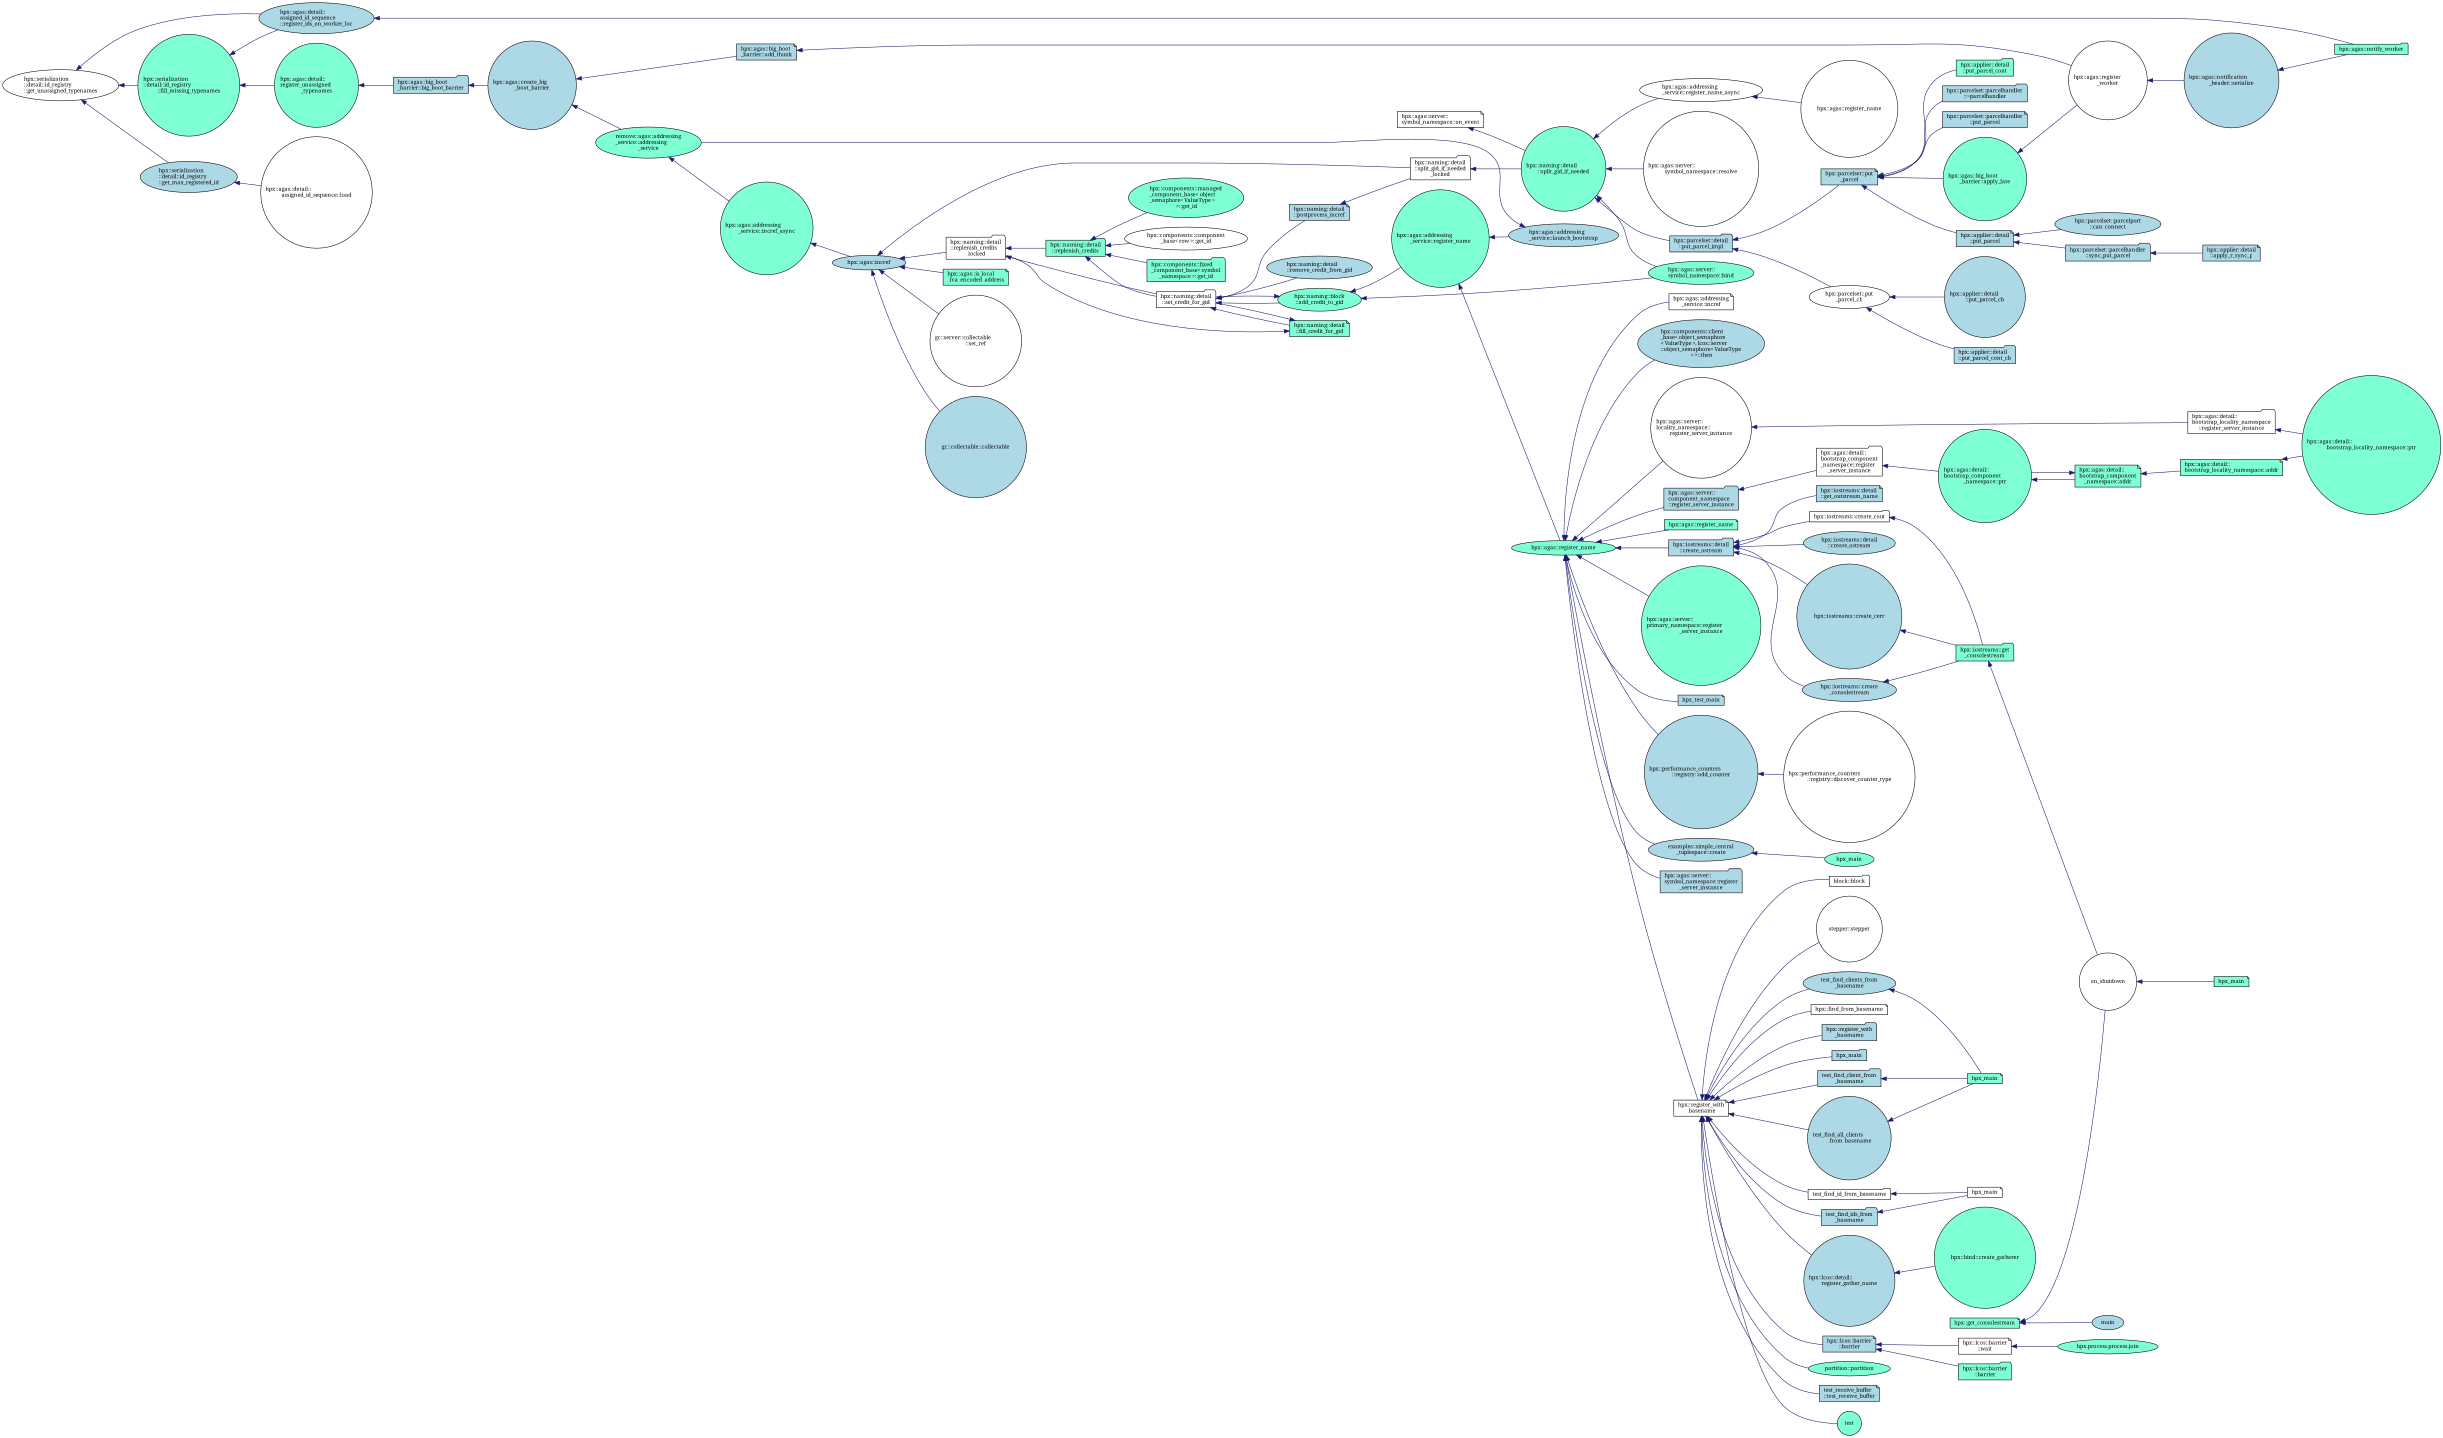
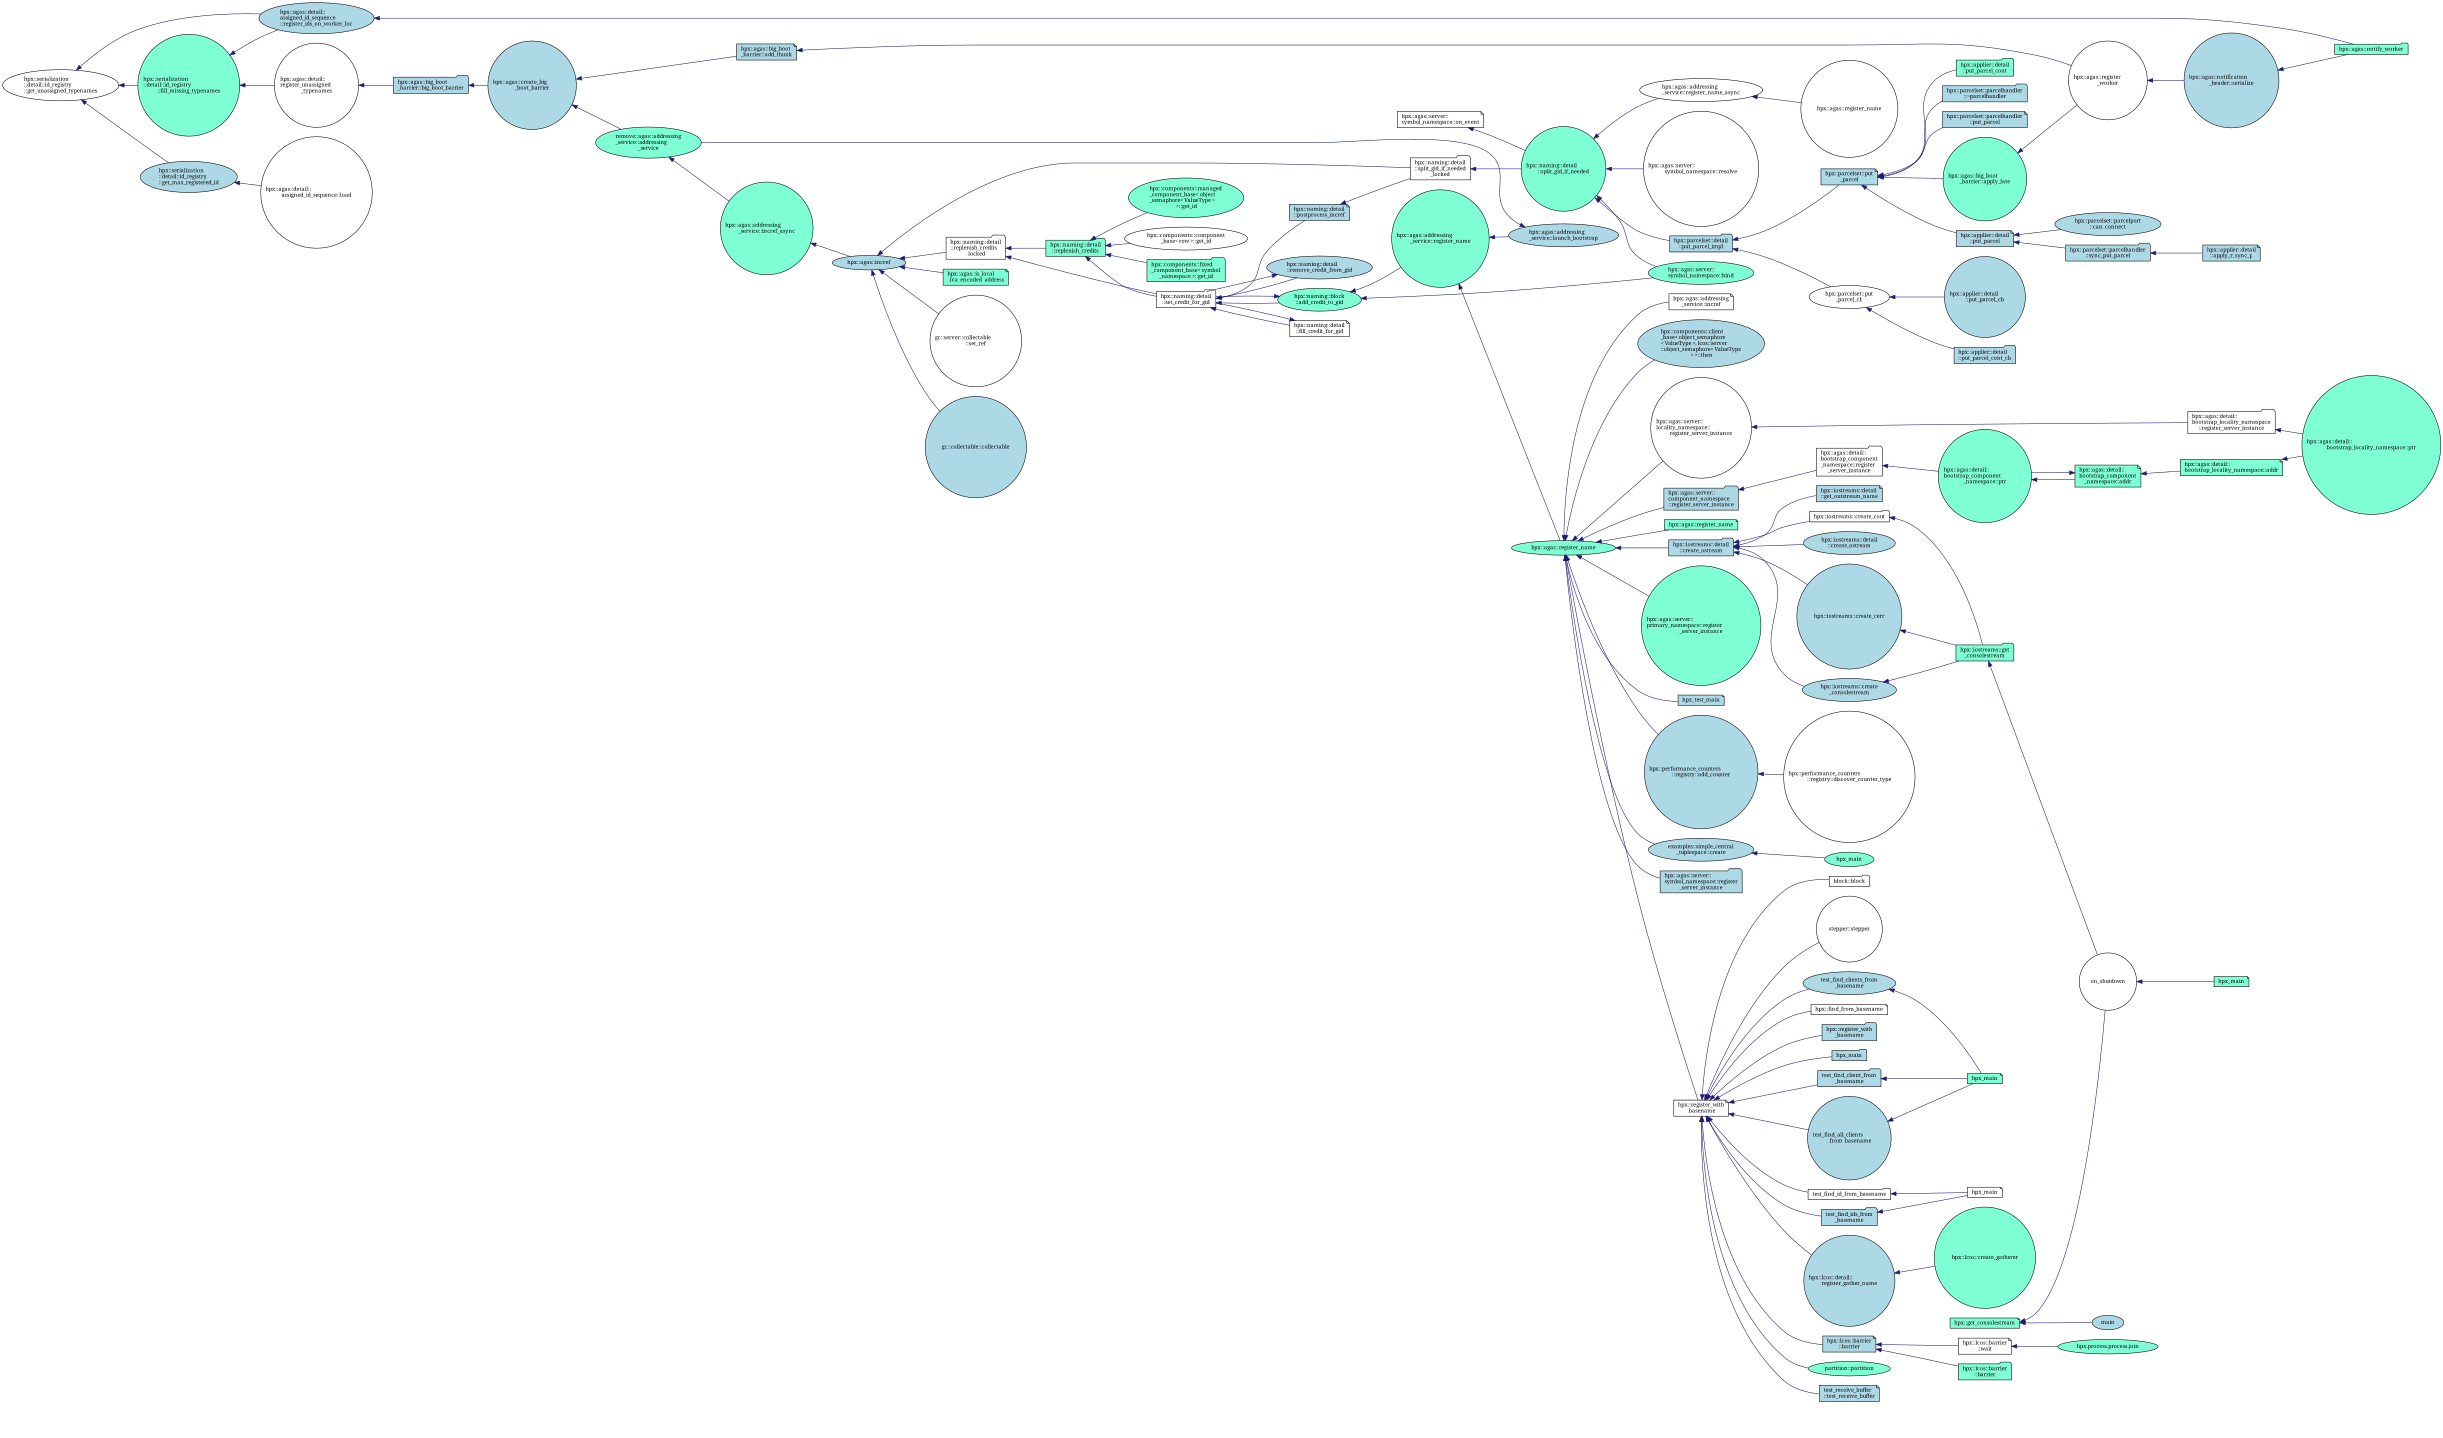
node "hpx::agas::detail:: register_unassigned _typenames": fillcolor aquamarine -> white
edge "hpx::naming::detail ::set_credit_for_gid" -> "hpx::naming::detail ::remove_credit_from_gid": added
edge "hpx::naming::detail ::replenish_credits _locked" -> "hpx::naming::detail ::fill_credit_for_gid": removed
node "hpx::naming::detail ::fill_credit_for_gid": fillcolor aquamarine -> white
node "hpx::bind::create_gatherer": label "hpx::bind::create_gatherer" -> "hpx::lcos::create_gatherer"
node "test": removed
